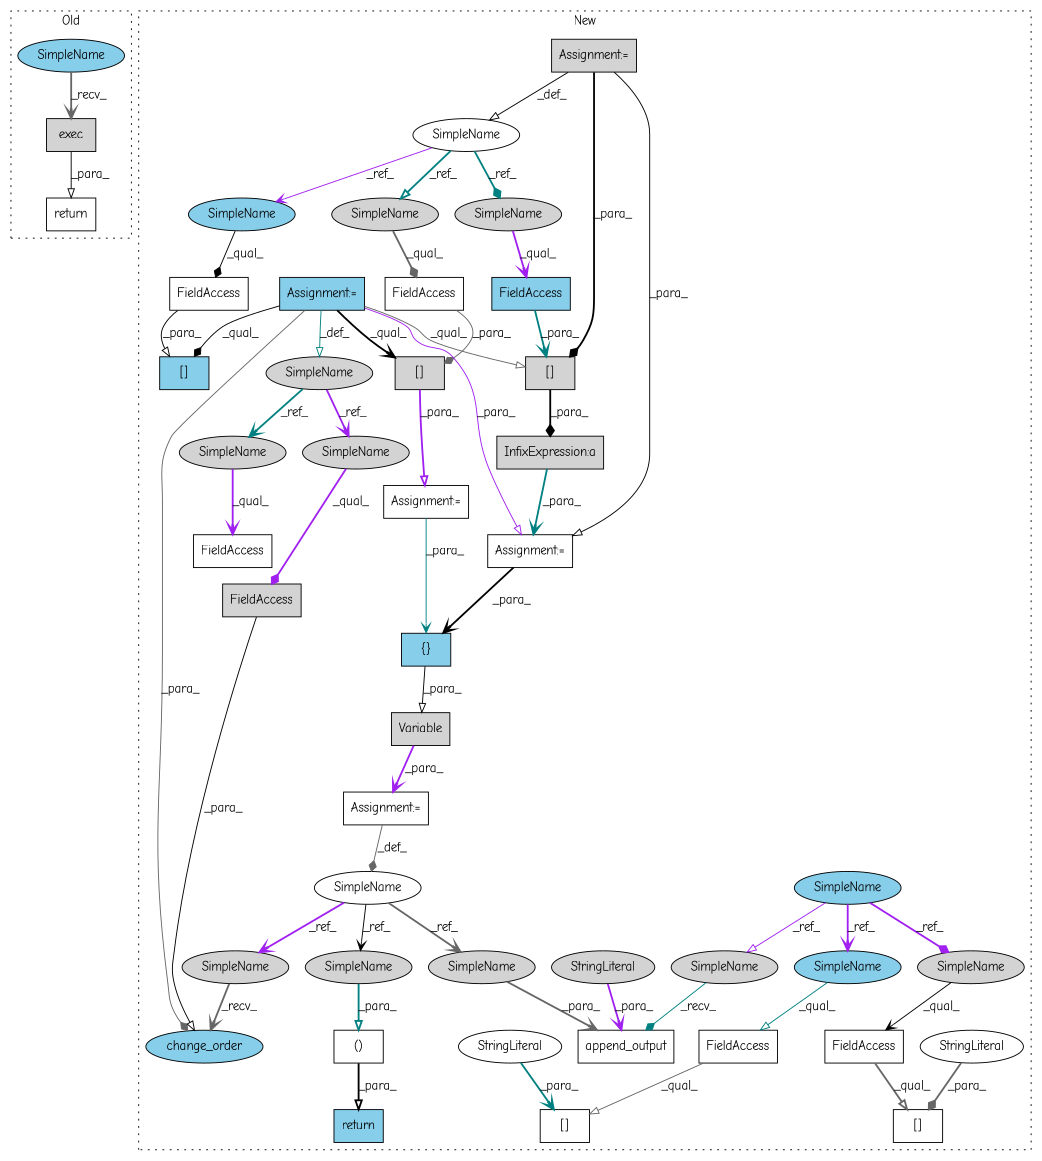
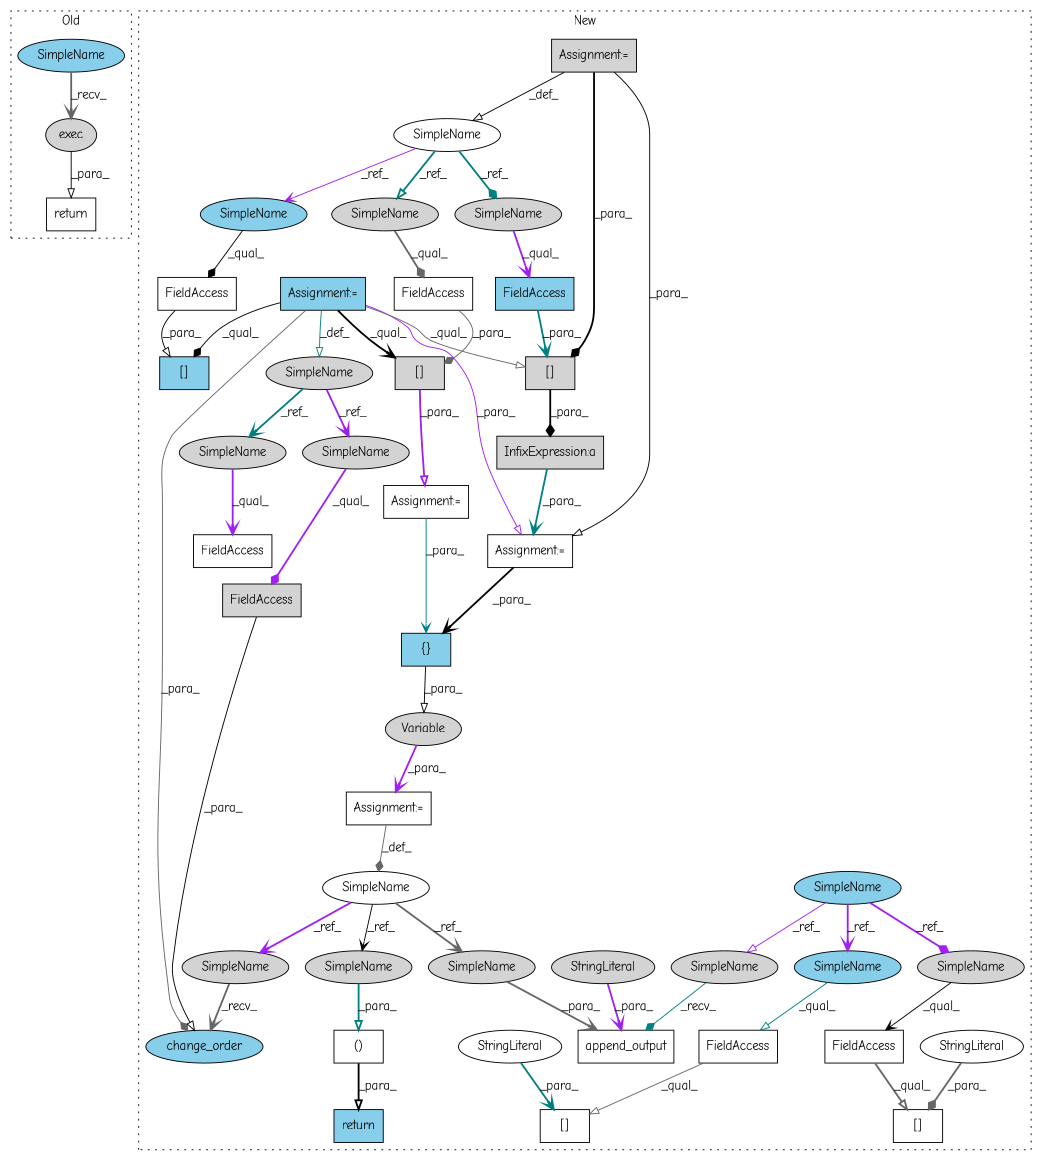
node "exec": shape box -> ellipse
node "Variable": shape box -> ellipse
